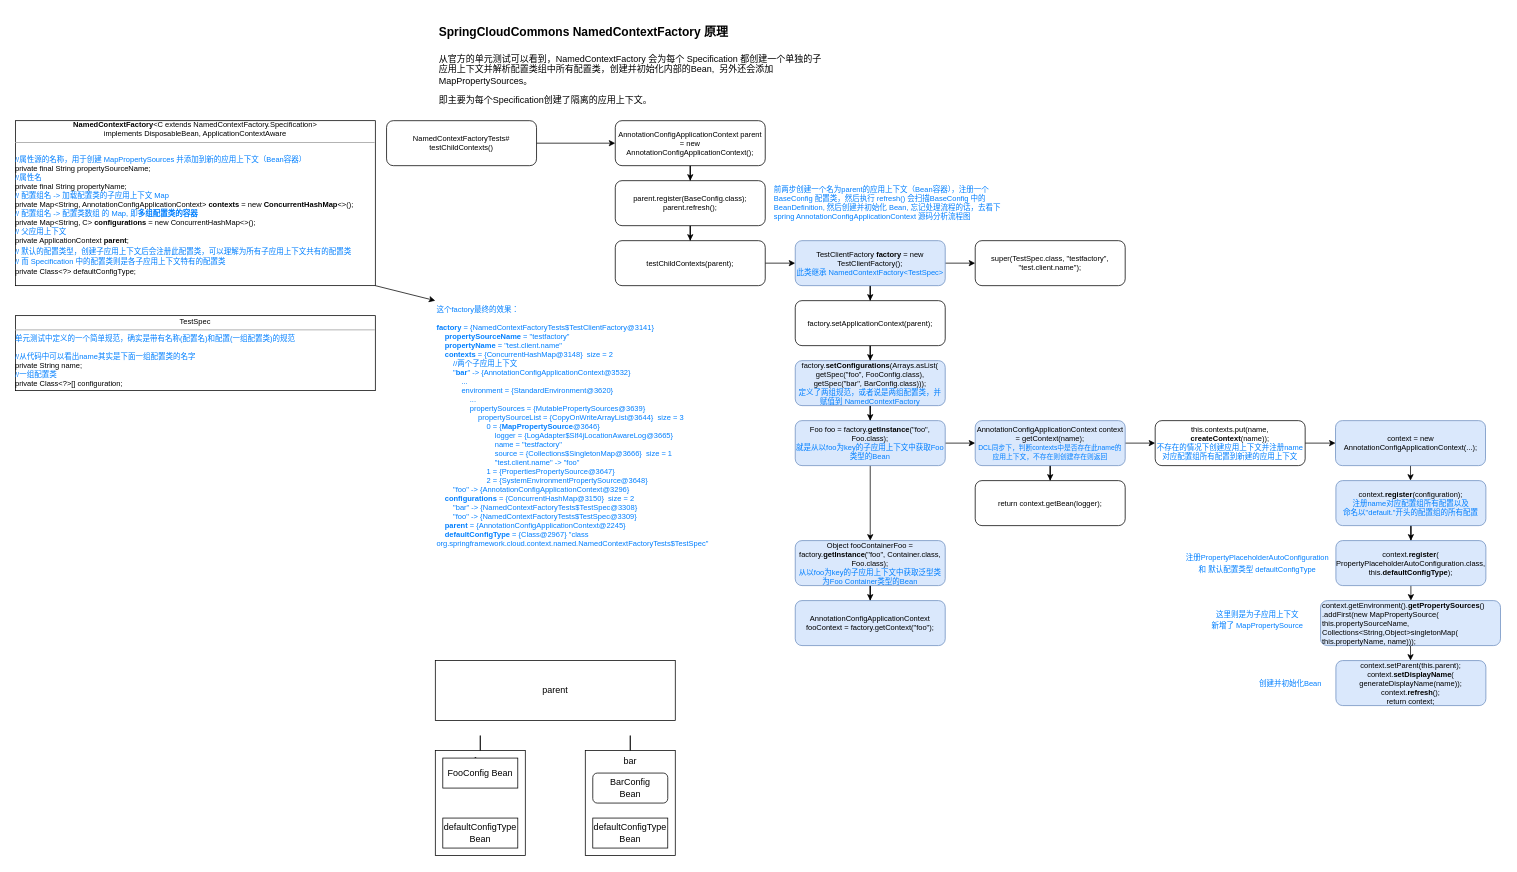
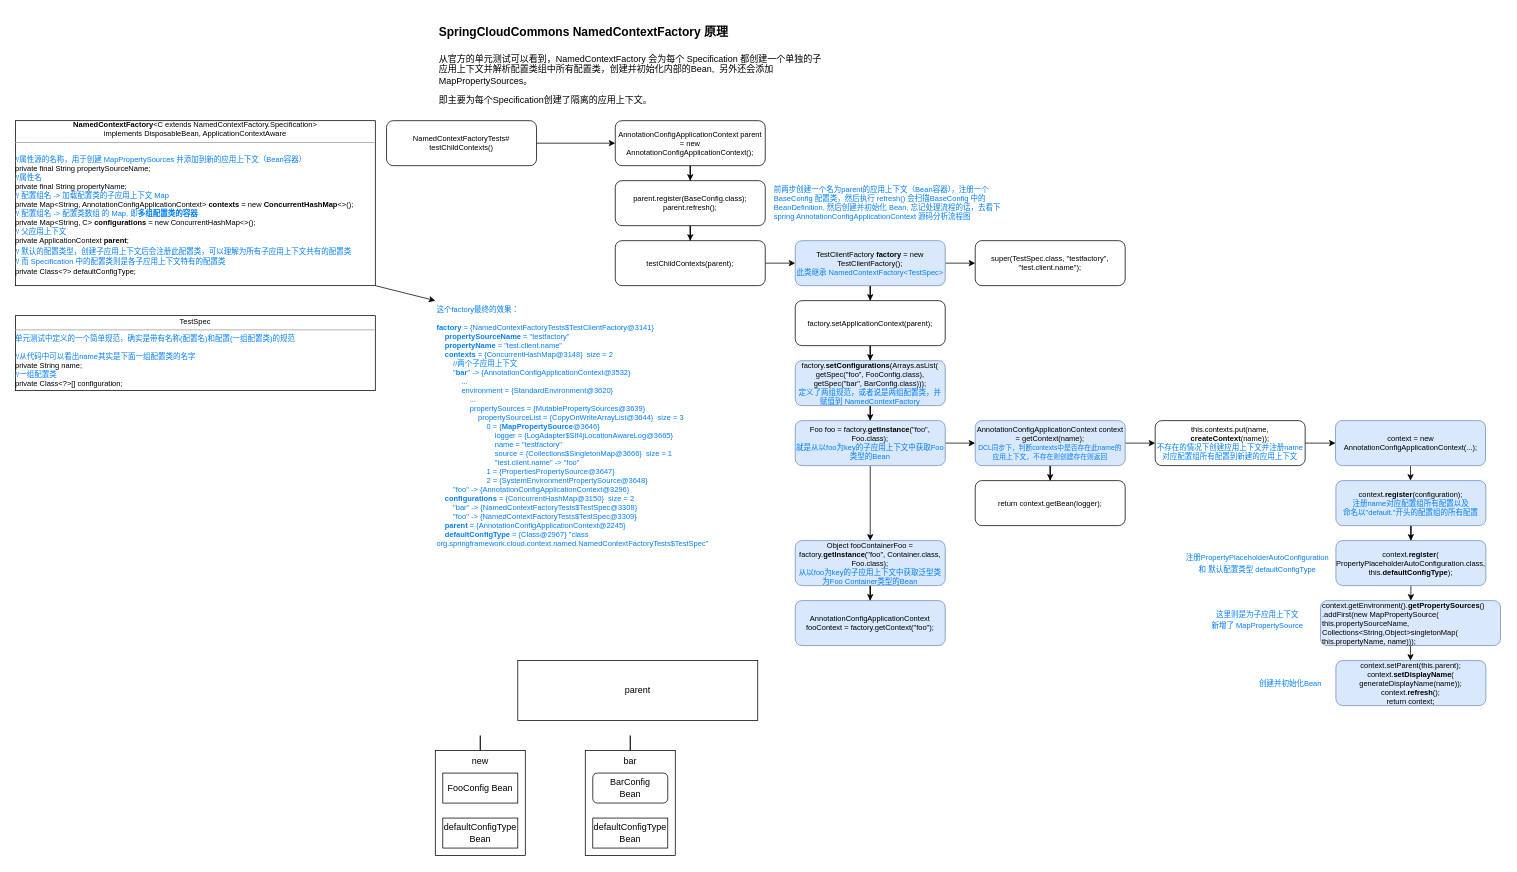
node "parent": moved (555, 690) -> (638, 690)
node "foo": label "foo" -> "new"
node "FooConfig Bean": moved (480, 773) -> (480, 788)
